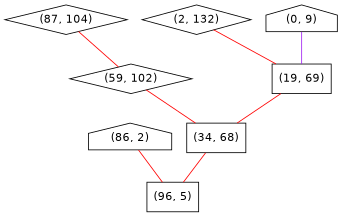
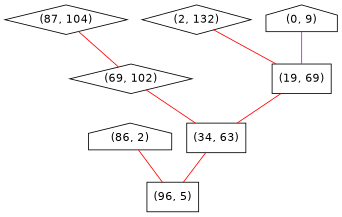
node "(59, 102)": label "(59, 102)" -> "(69, 102)"
node "(34, 68)": label "(34, 68)" -> "(34, 63)"
